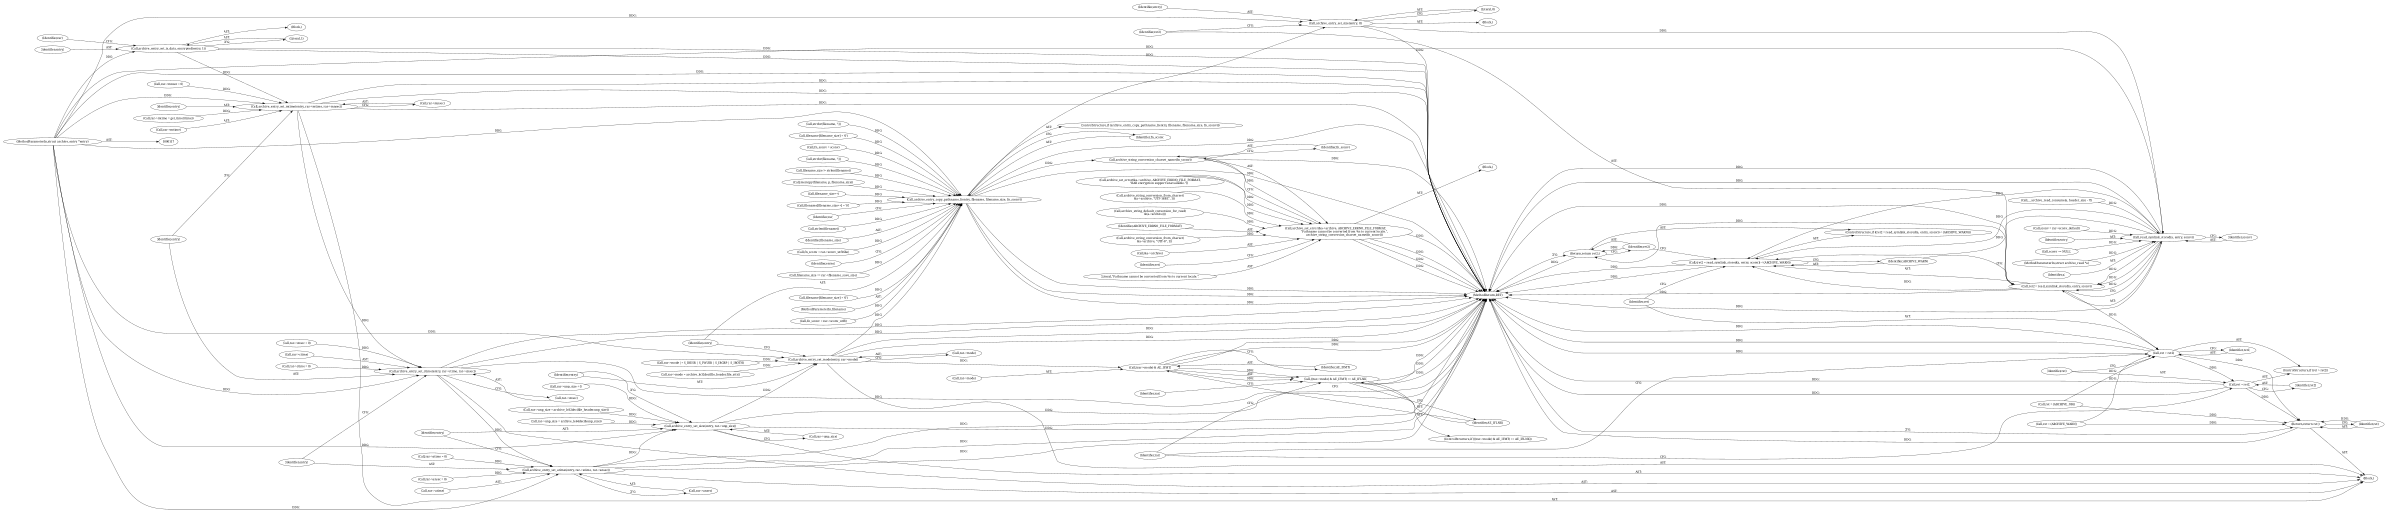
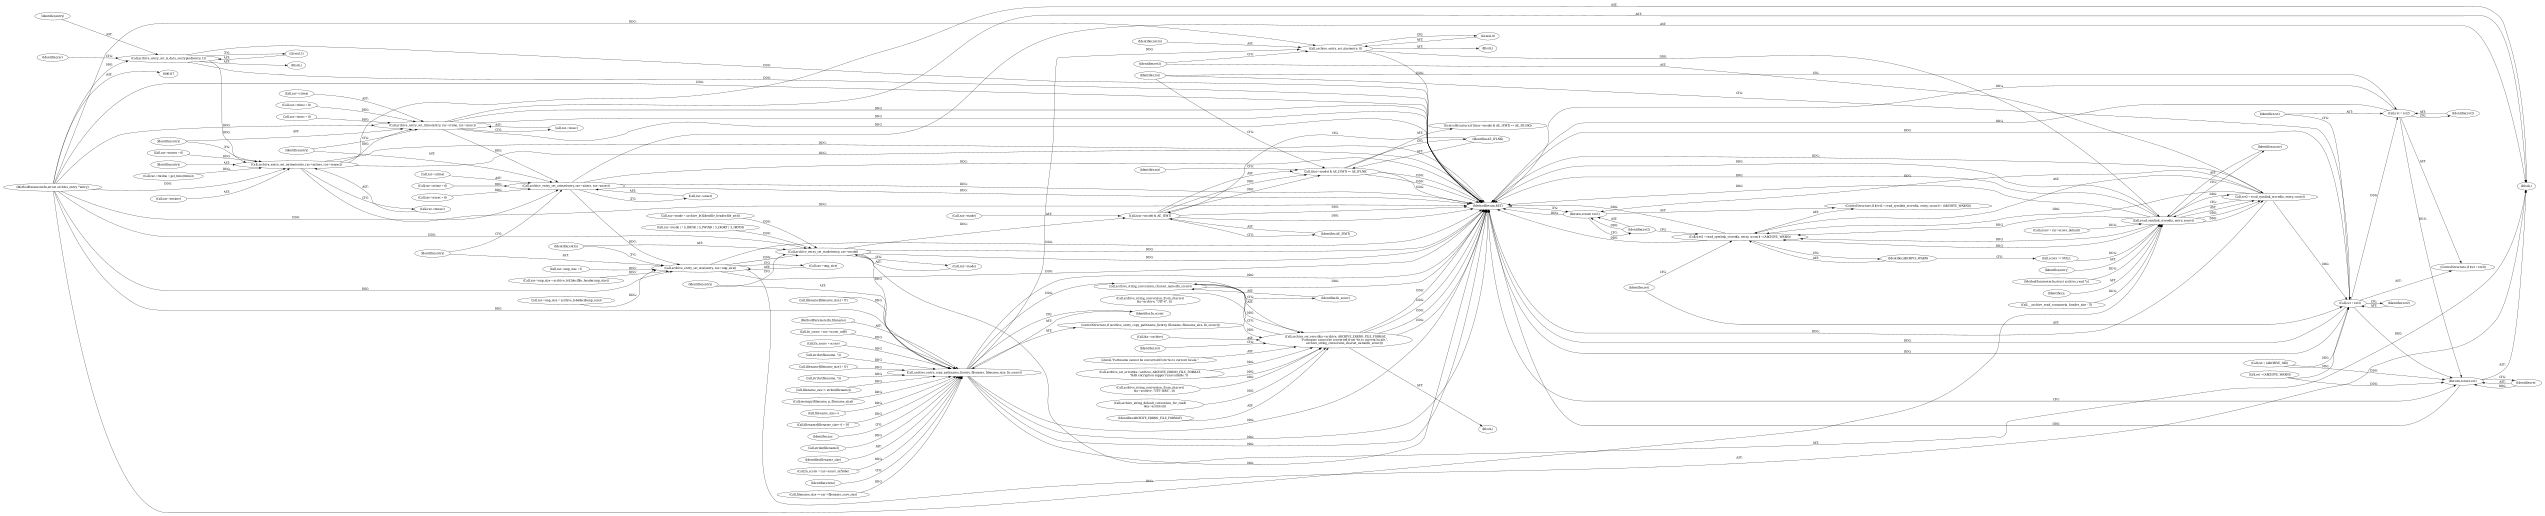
edge "(Identifier,ARCHIVE_WARN)" -> "(Call,ret2 = read_symlink_stored(a, entry, sconv))": now "(Identifier,ARCHIVE_WARN)" -> "(Call,sconv == NULL)"
